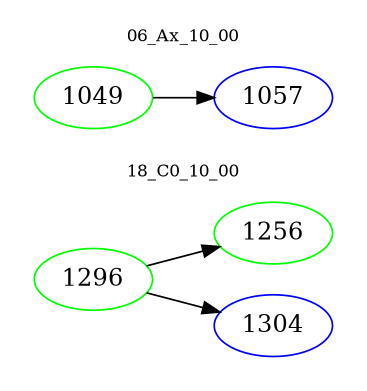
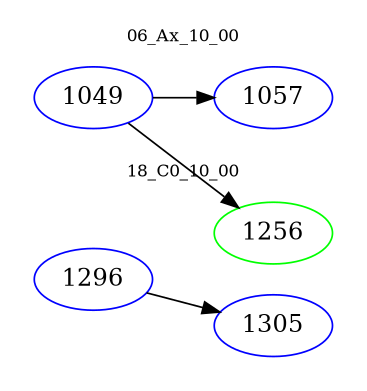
node "1049": color green -> blue
edge "1296" -> "1256": now "1049" -> "1256"
node "1296": color green -> blue
node "1304": label "1304" -> "1305"
